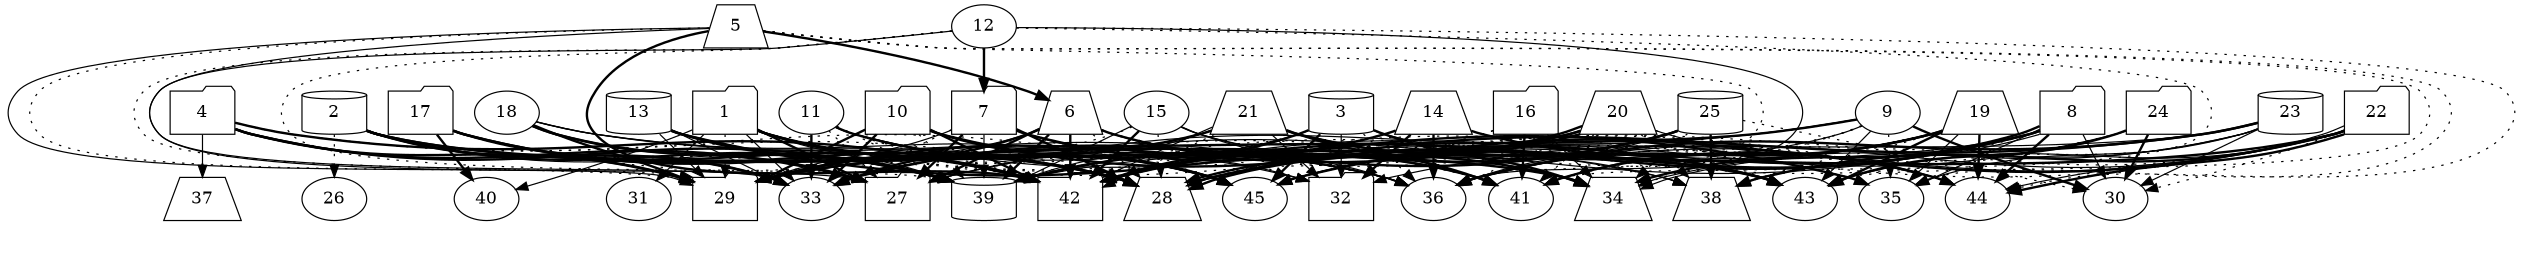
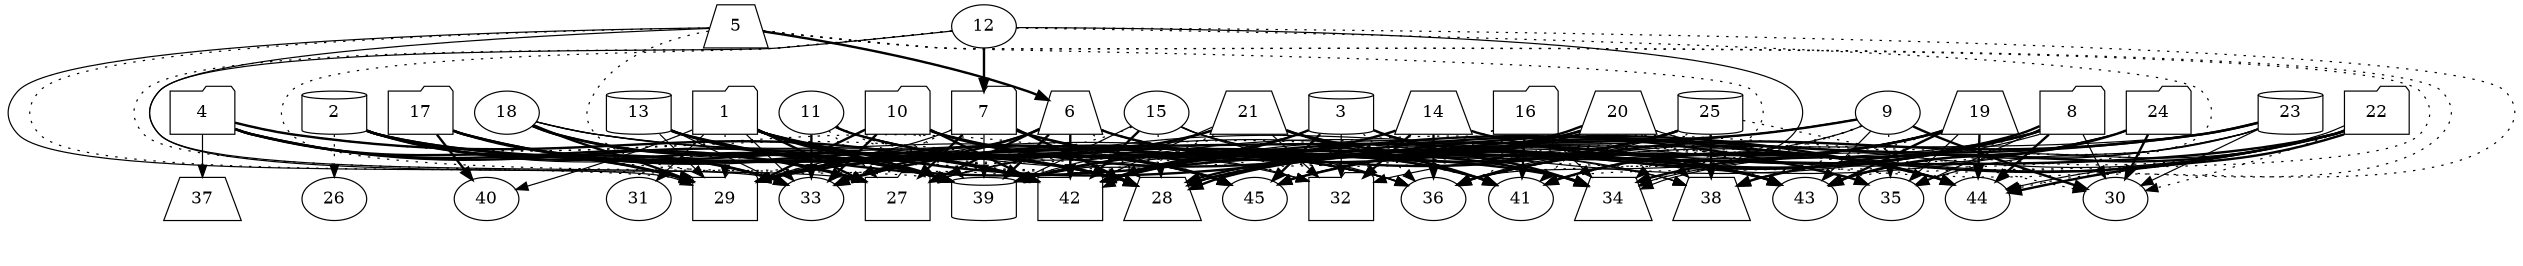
edge "5" -> "42": style bold -> dotted
edge "1" -> "39": style solid -> bold
edge "1" -> "44": style dotted -> bold
edge "24" -> "39": style dotted -> solid
